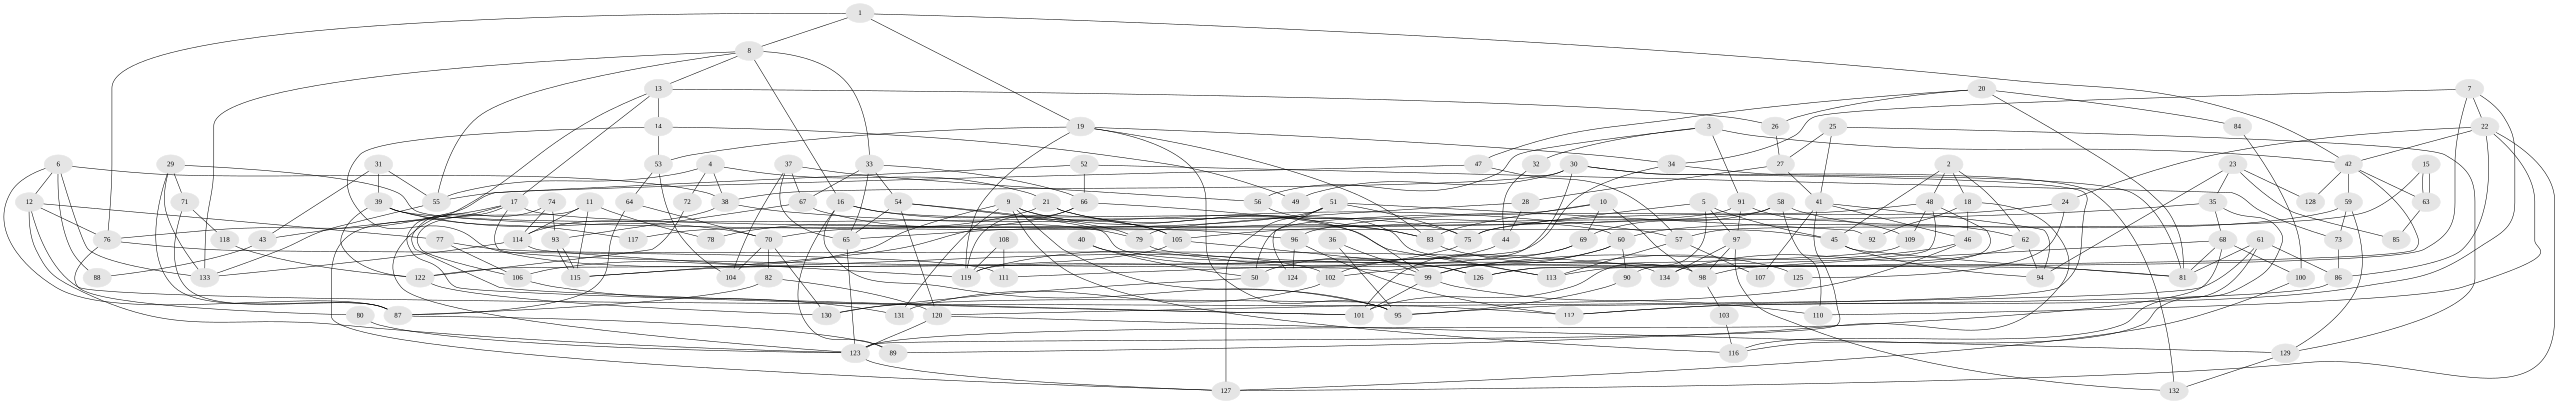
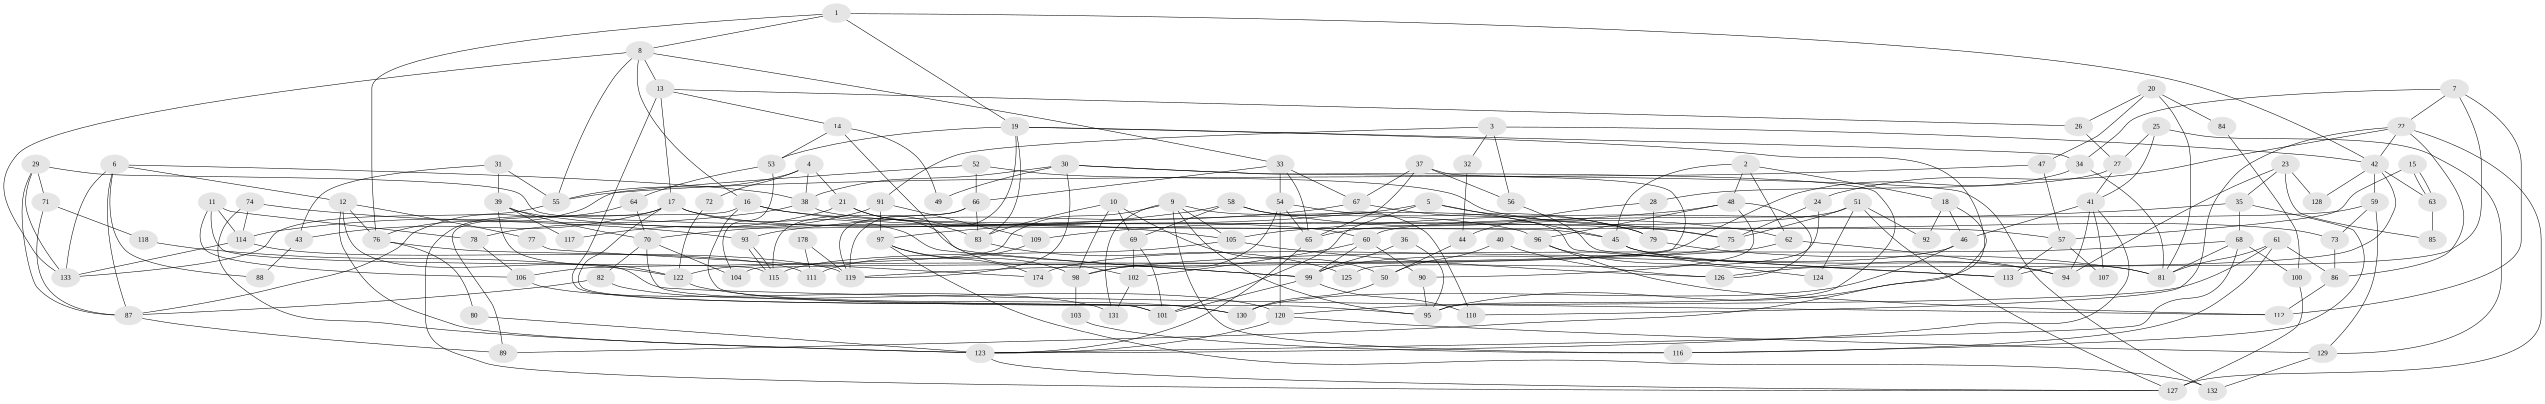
node "108": label "108" -> "178"
edge "77" -- "106": now "78" -- "106"
node "134": label "134" -> "174"
